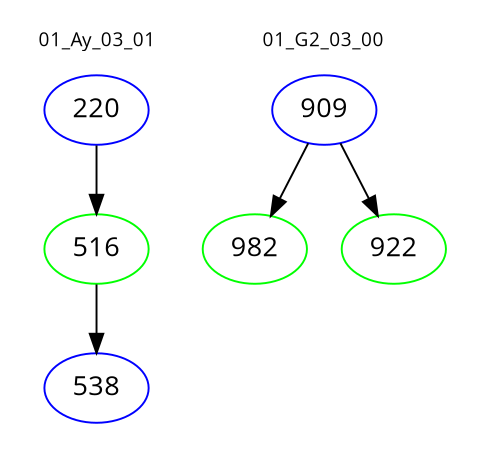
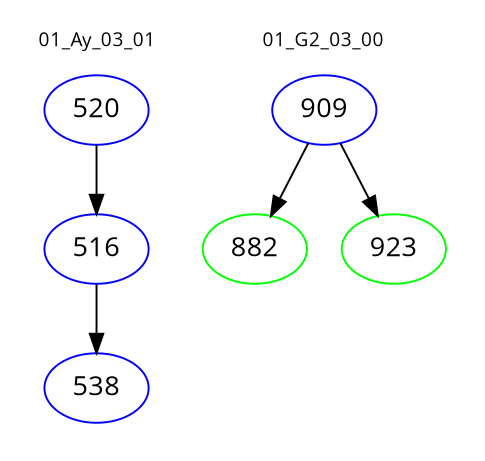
node "220": label "220" -> "520"
node "516": color green -> blue
node "982": label "982" -> "882"
node "922": label "922" -> "923"
